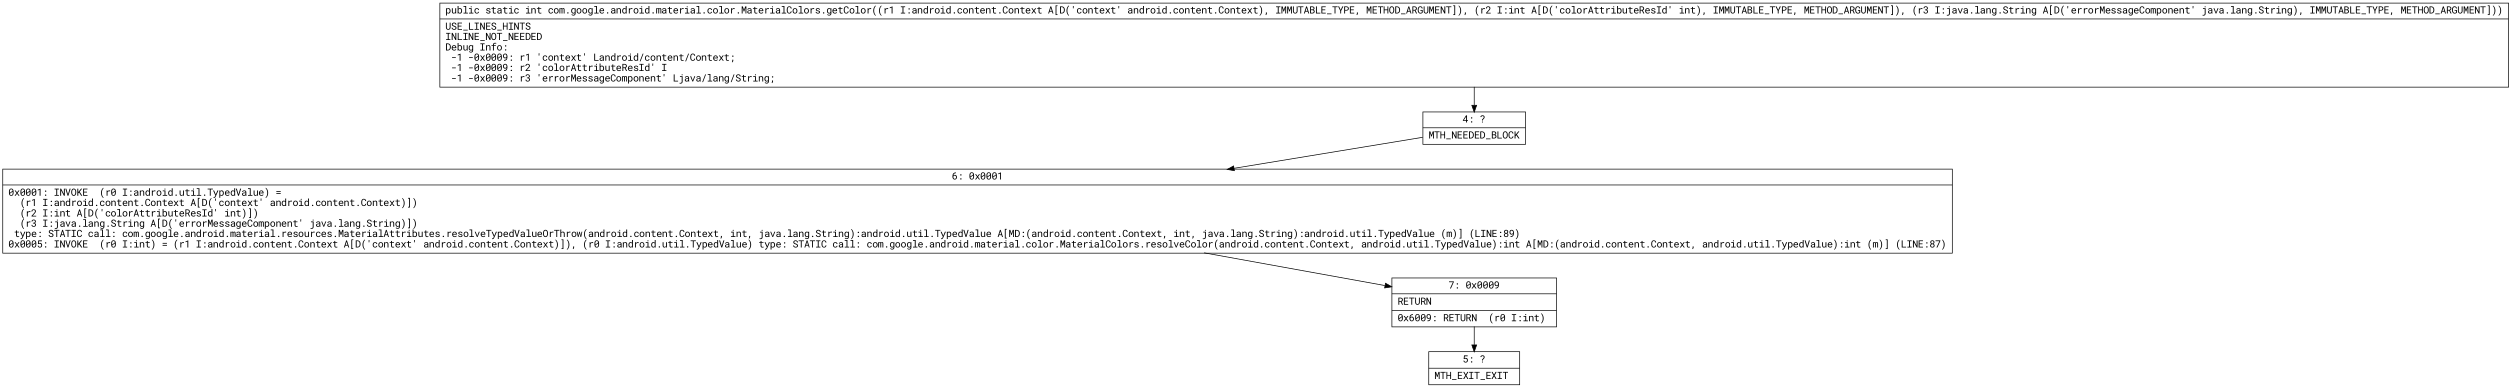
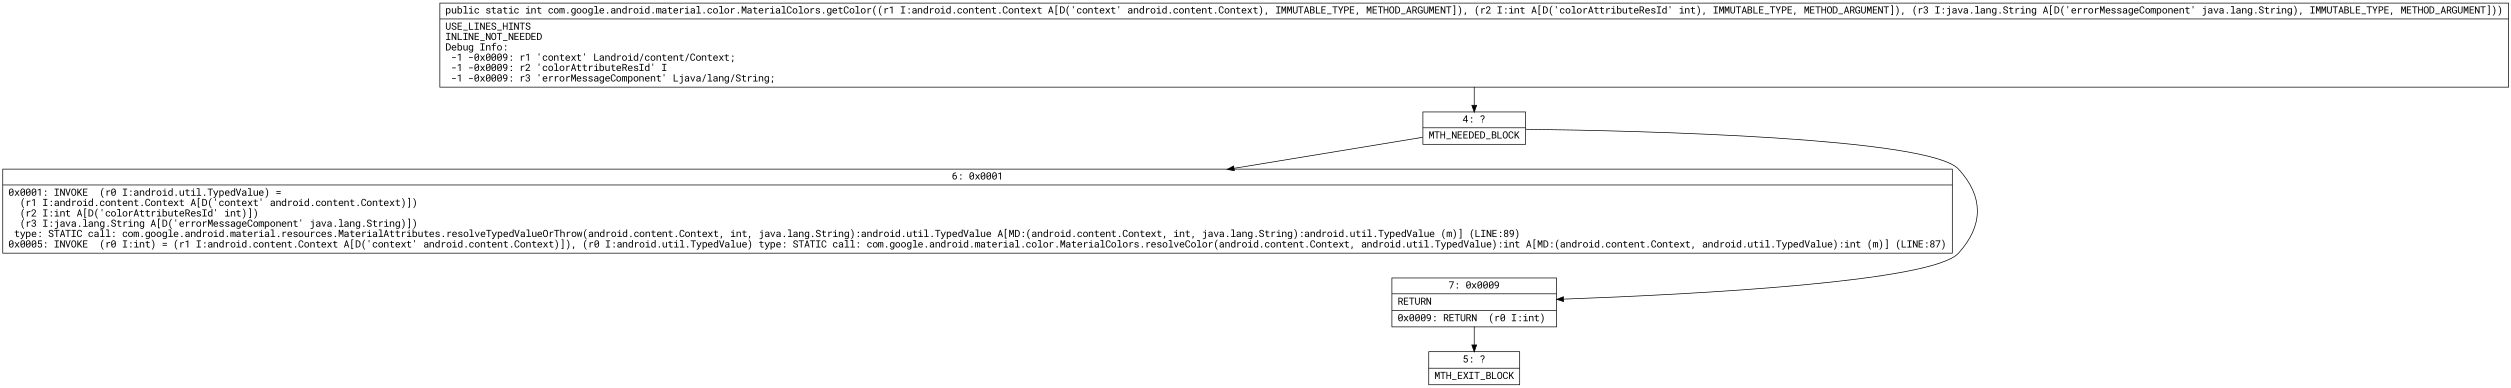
edge "6: 0x0001" -> "7: 0x0009": now "4: ?" -> "7: 0x0009"
node "7: 0x0009": text "0x6009: RETURN  (r0 I:int)" -> "0x0009: RETURN  (r0 I:int)"
node "5: ?": text "MTH_EXIT_EXIT" -> "MTH_EXIT_BLOCK"
